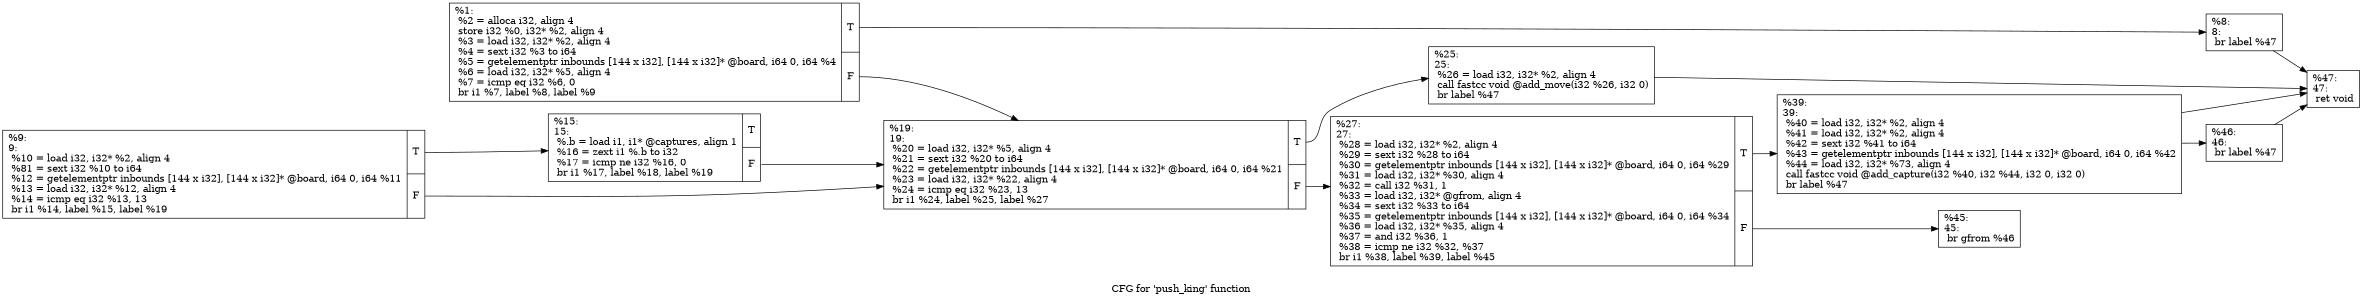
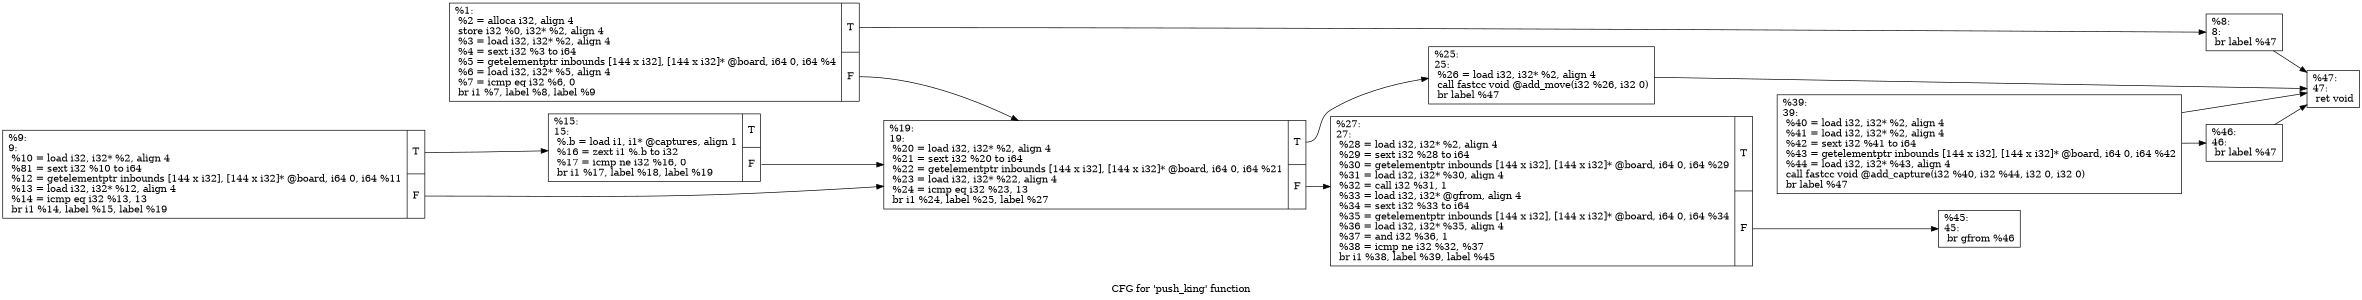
node "%19:": text "%20 = load i32, i32* %5, align 4" -> "%20 = load i32, i32* %2, align 4"
edge "%27:" -> "%39:": removed
node "%39:": text "%44 = load i32, i32* %73, align 4" -> "%44 = load i32, i32* %43, align 4"
